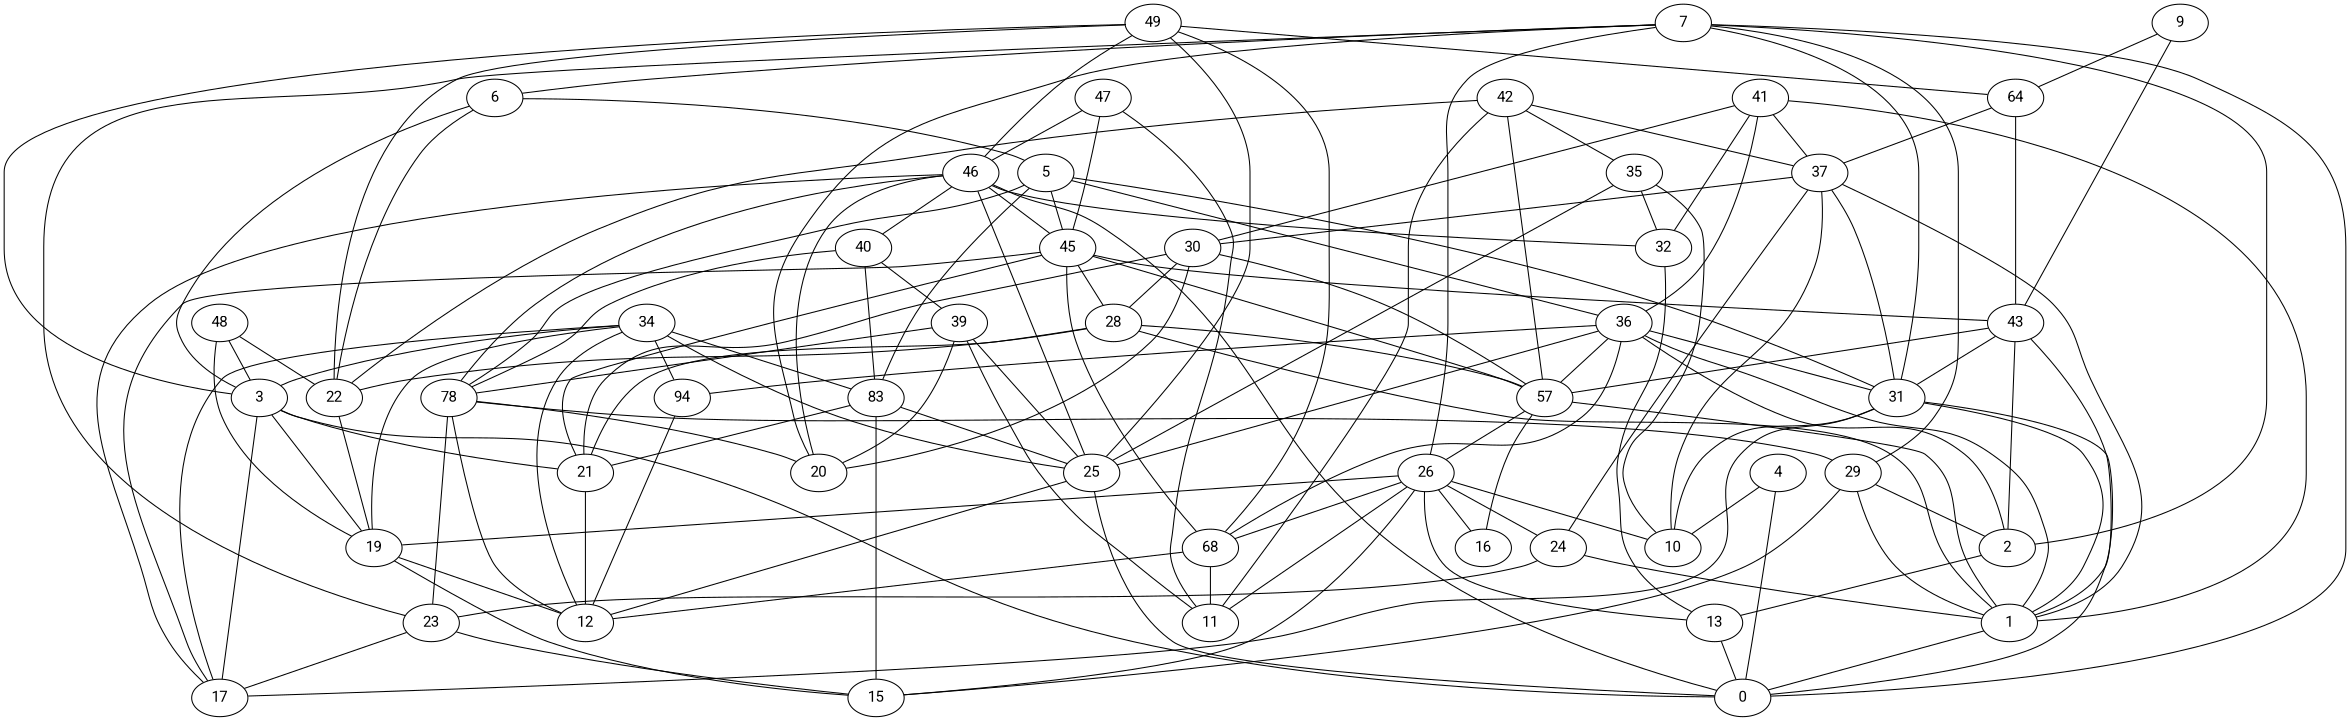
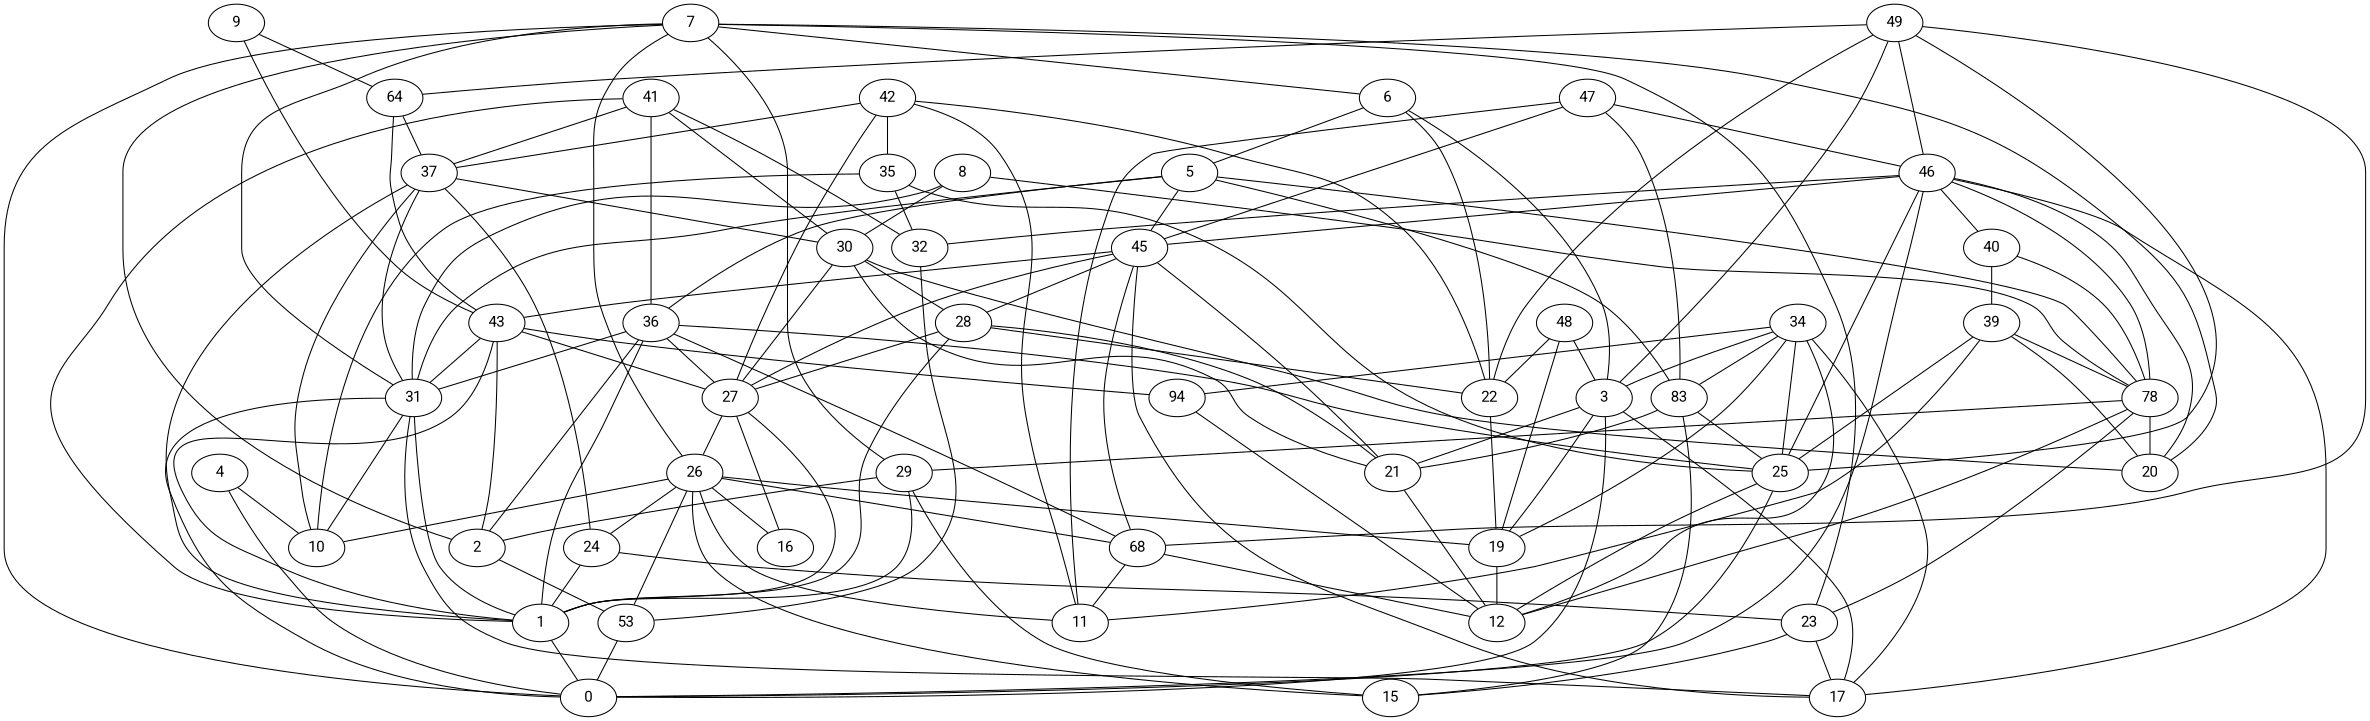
node "8": added
edge "40" -- "83": now "47" -- "83"
edge "36" -- "94": now "43" -- "94"
node "57": label "57" -> "27"
node "13": label "13" -> "53"
edge "19" -- "15": removed
